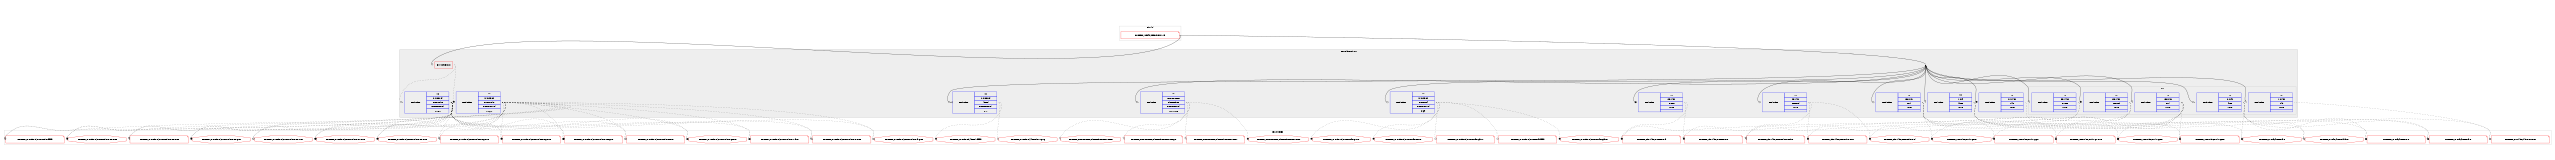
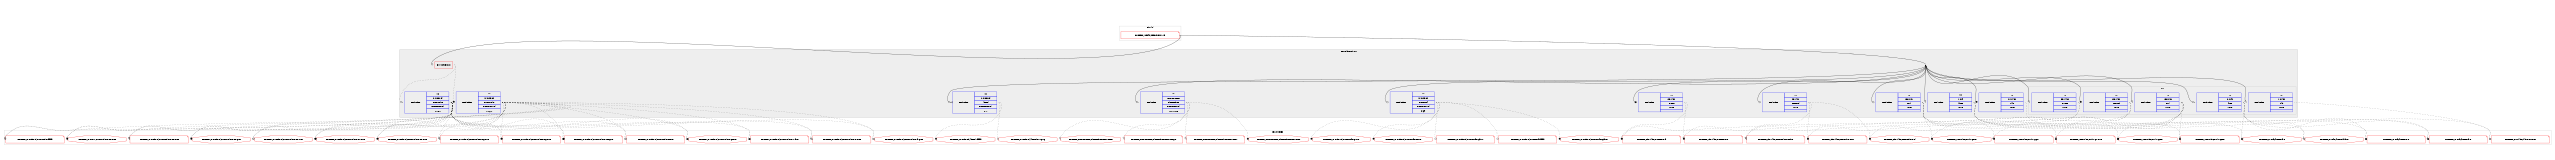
node "portage://sys-devel/automake-1.10.3-r3": label "portage://sys-devel/automake-1.10.3-r3" -> "portage://sys-any/automake-1.10.3-r3"
